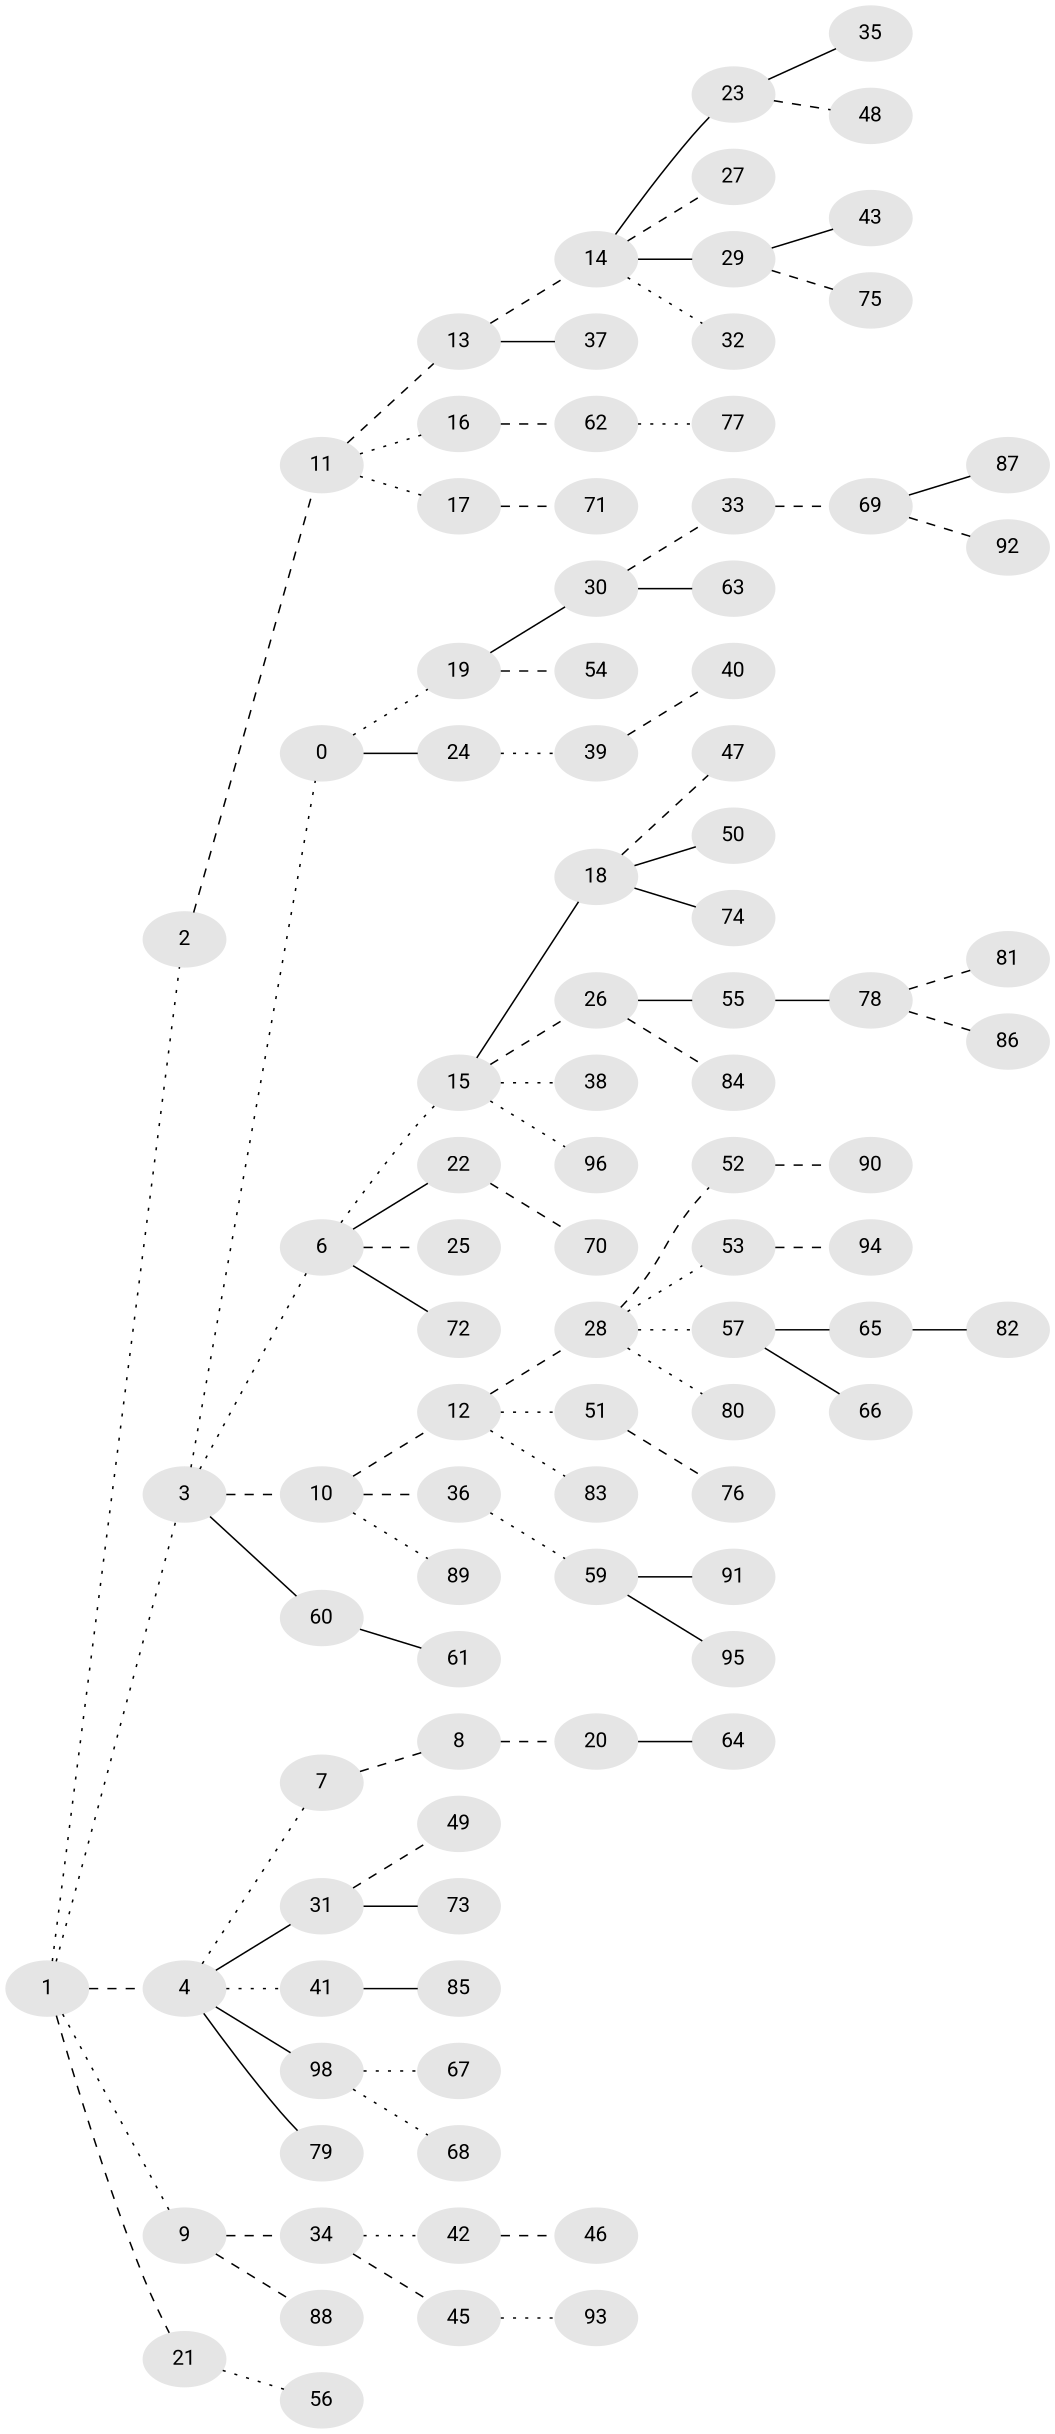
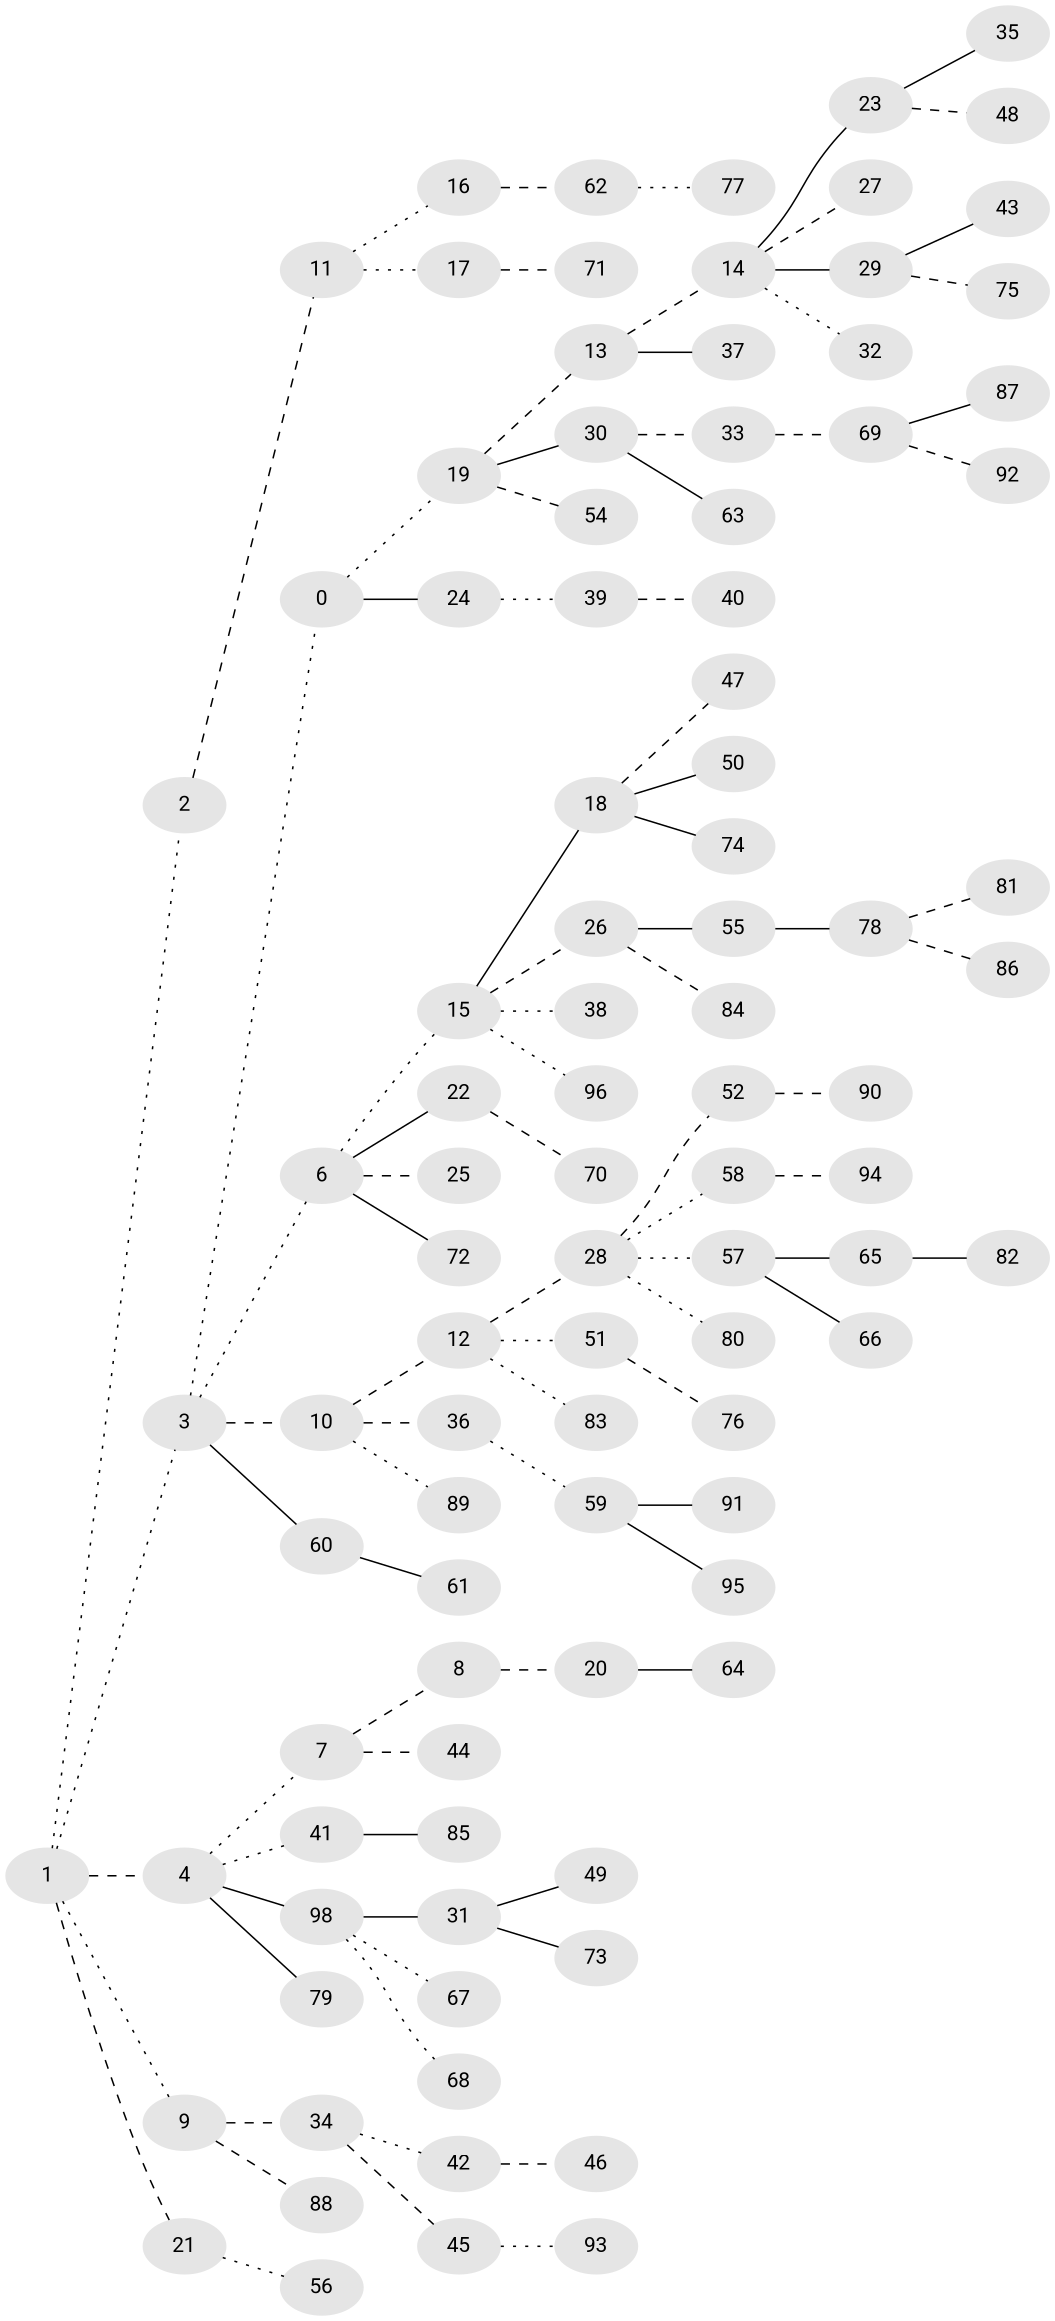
edge "13" -- "11": now "13" -- "19"
node "53": label "53" -> "58"
node "44": added
edge "49" -- "31": style dashed -> solid
edge "31" -- "4": now "31" -- "98"
